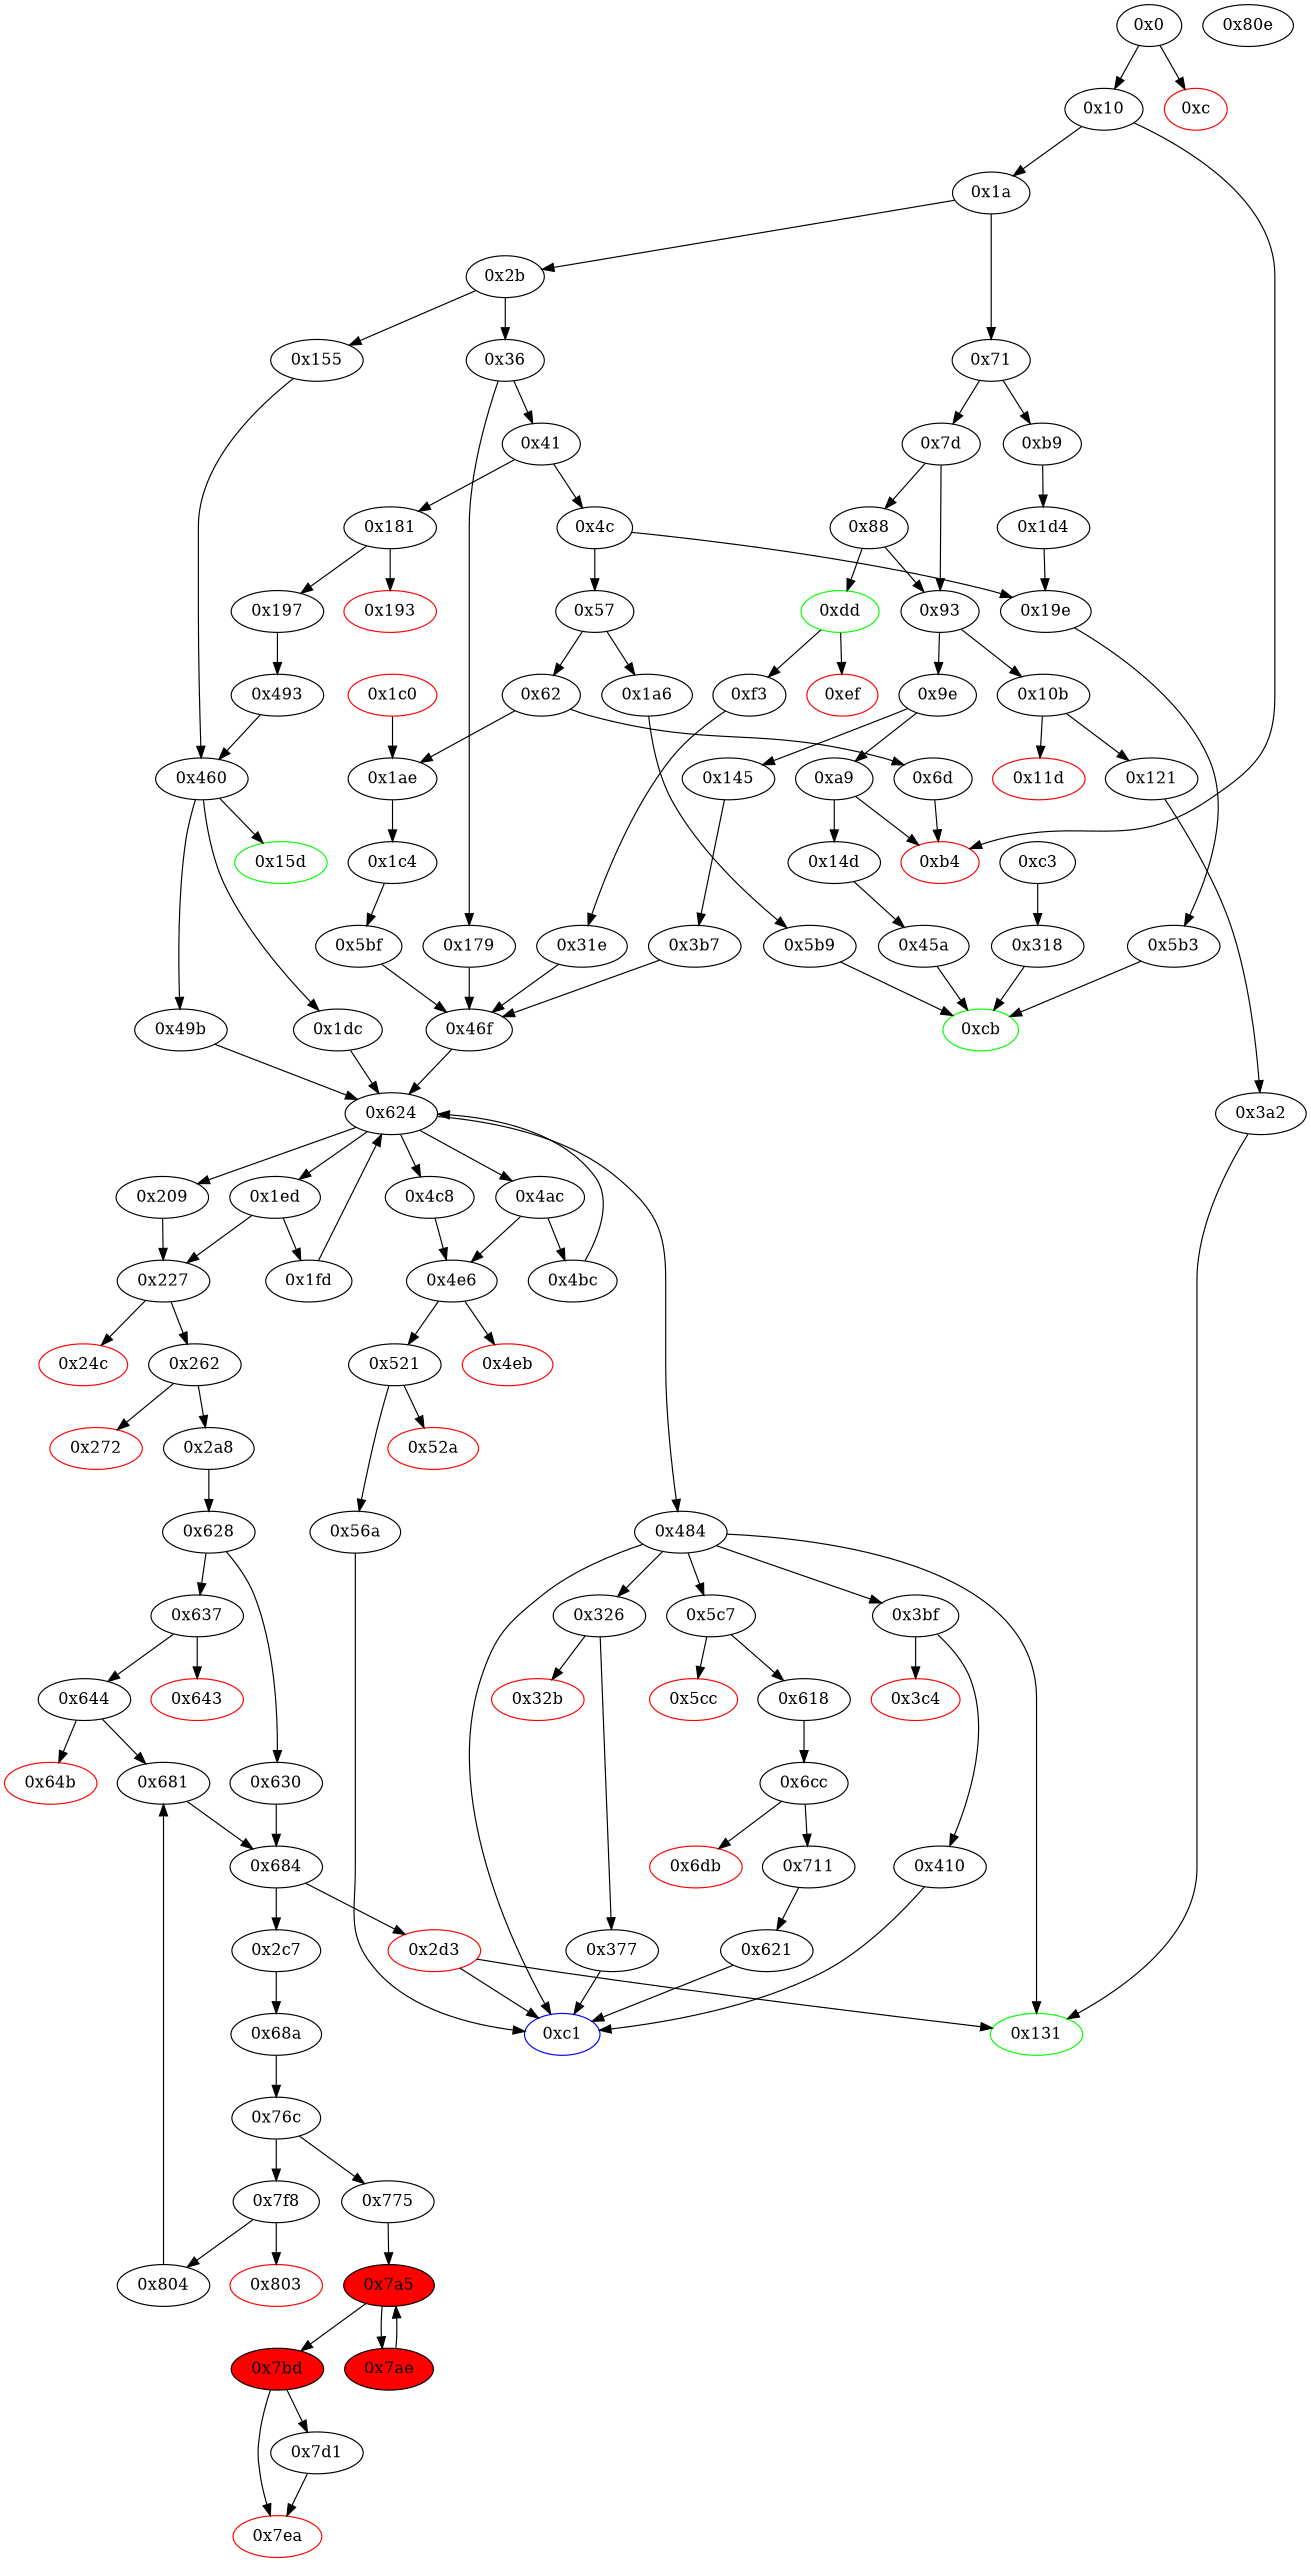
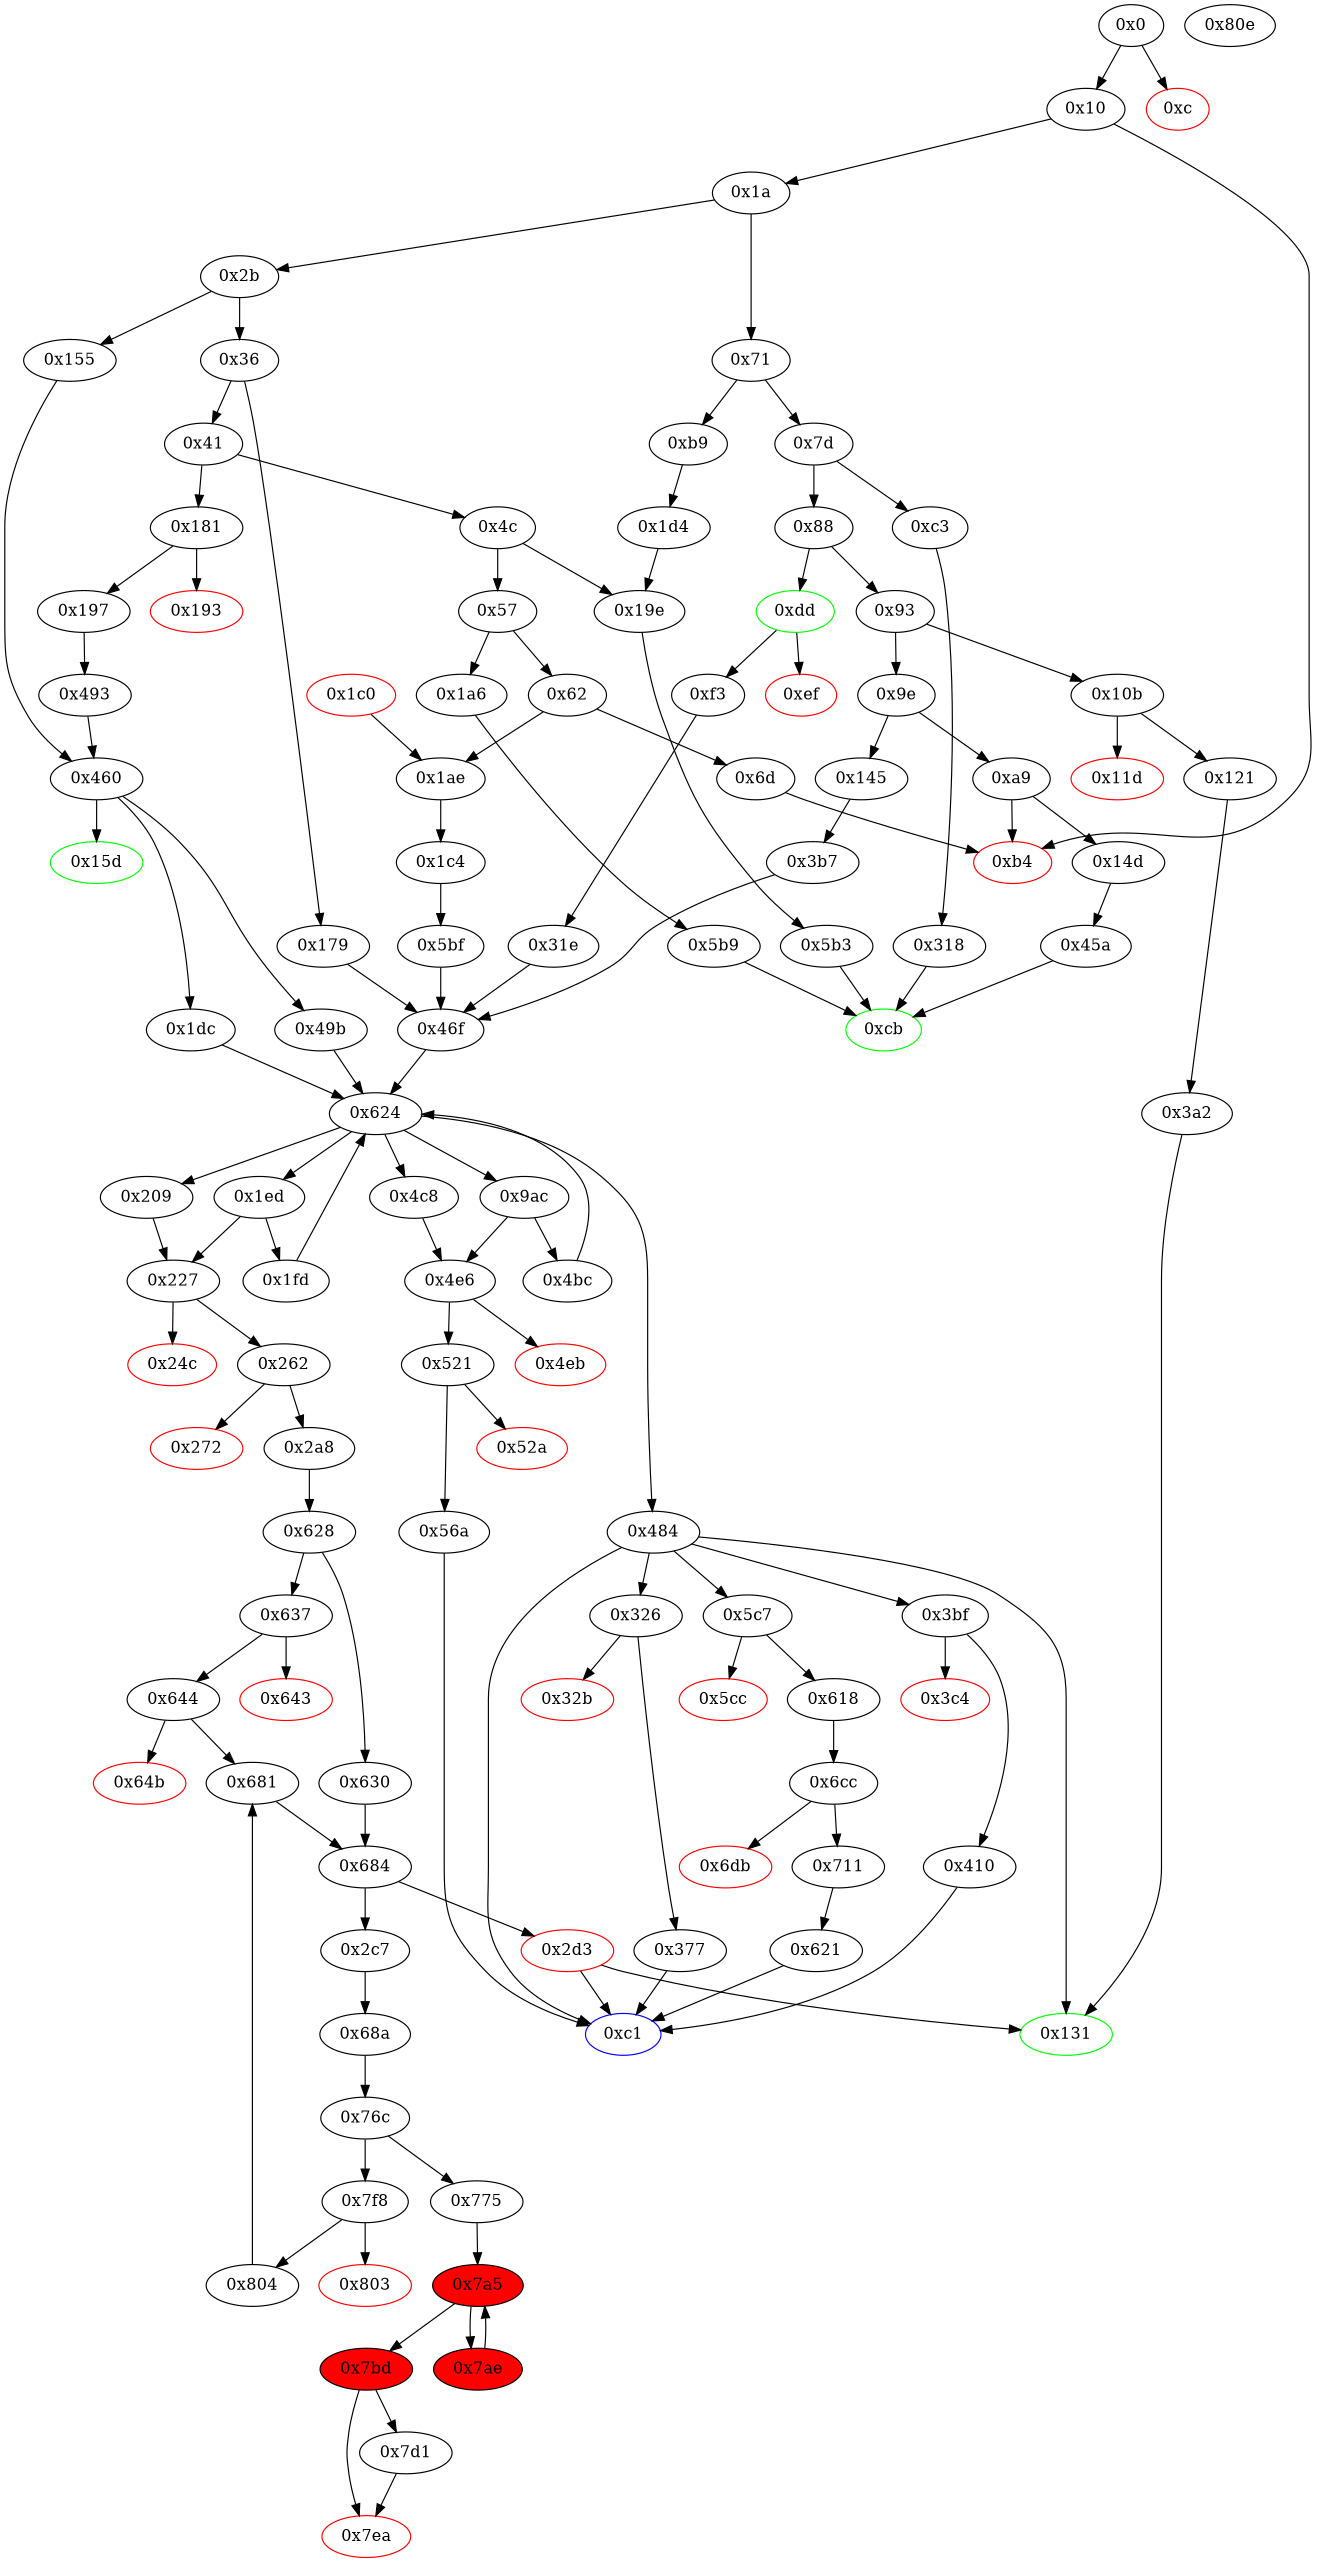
edge "0x7d" -> "0x93": now "0x7d" -> "0xc3"
node "0x4ac": label "0x4ac" -> "0x9ac"
